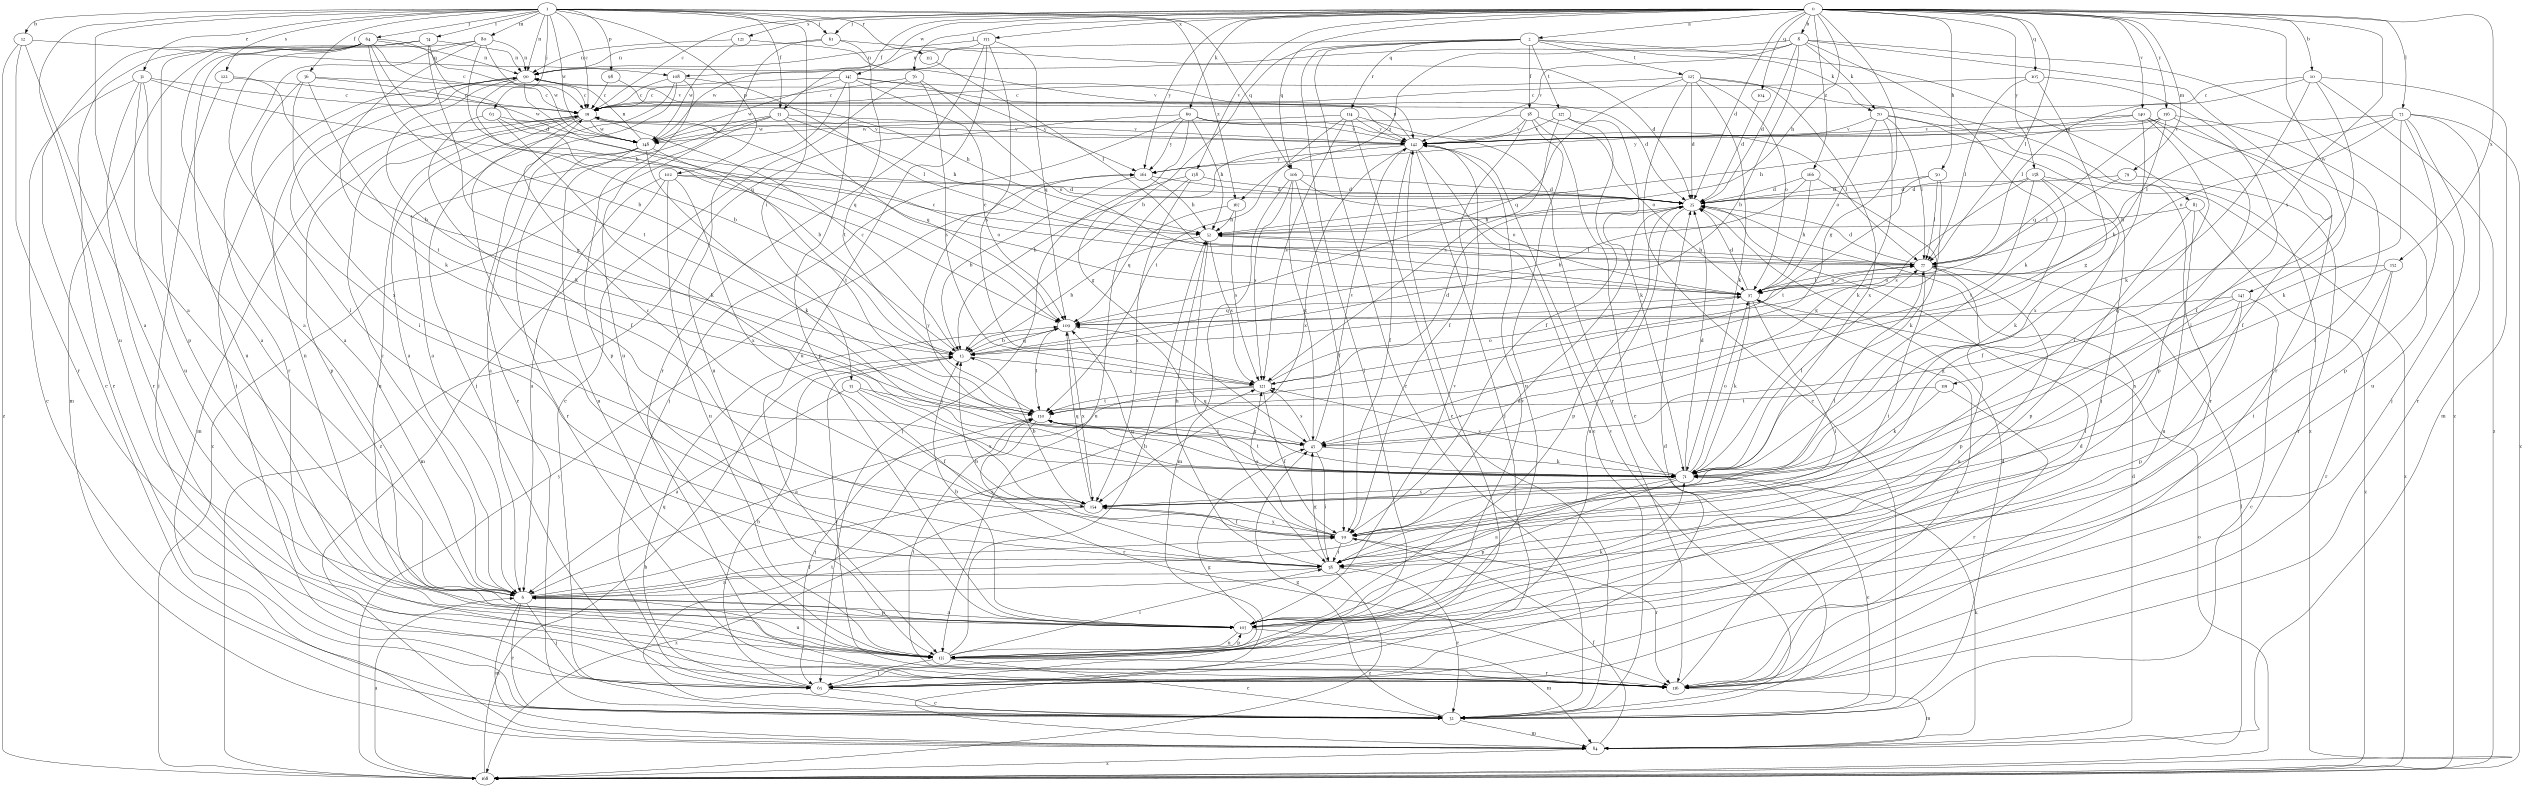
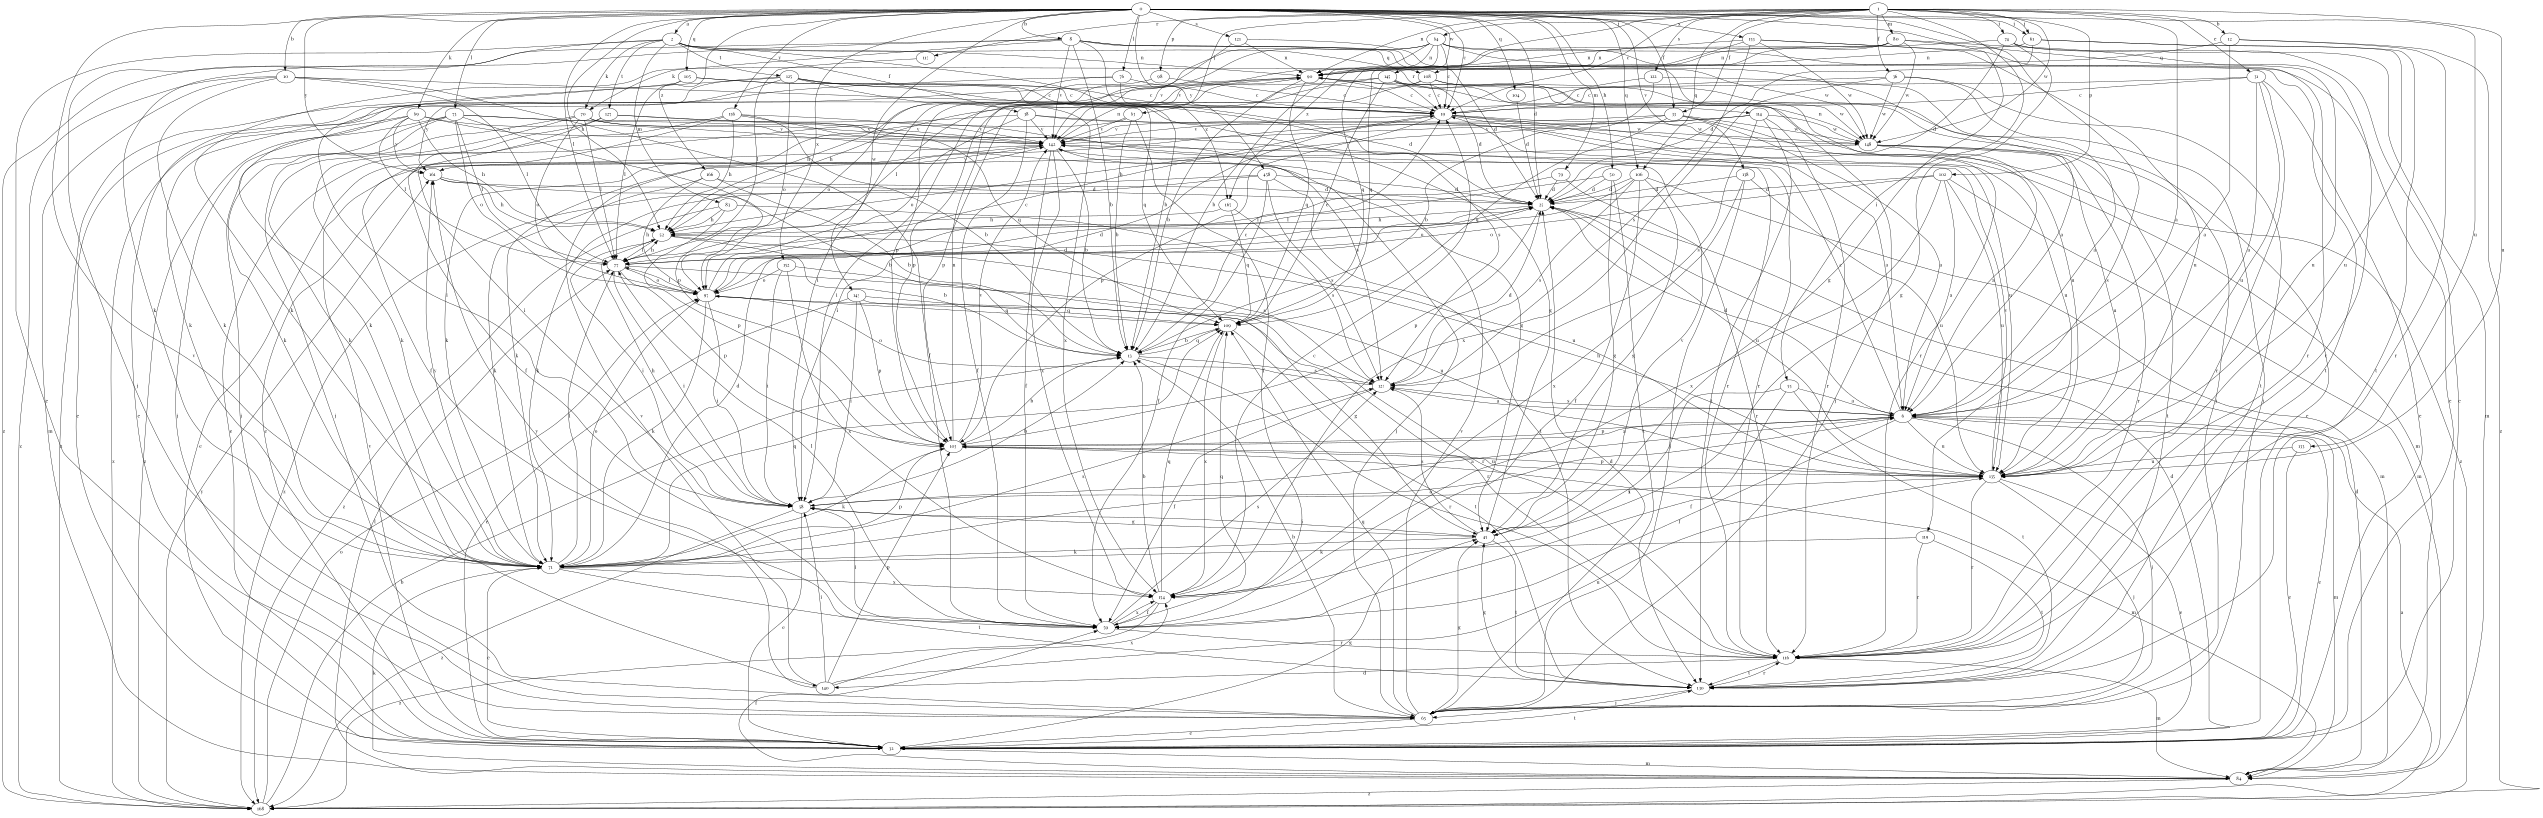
node "158": label "158" -> "458"
edge "123" -> "130": removed, label "t"
edge "116" -> "25": now "116" -> "140"
node "133": added
